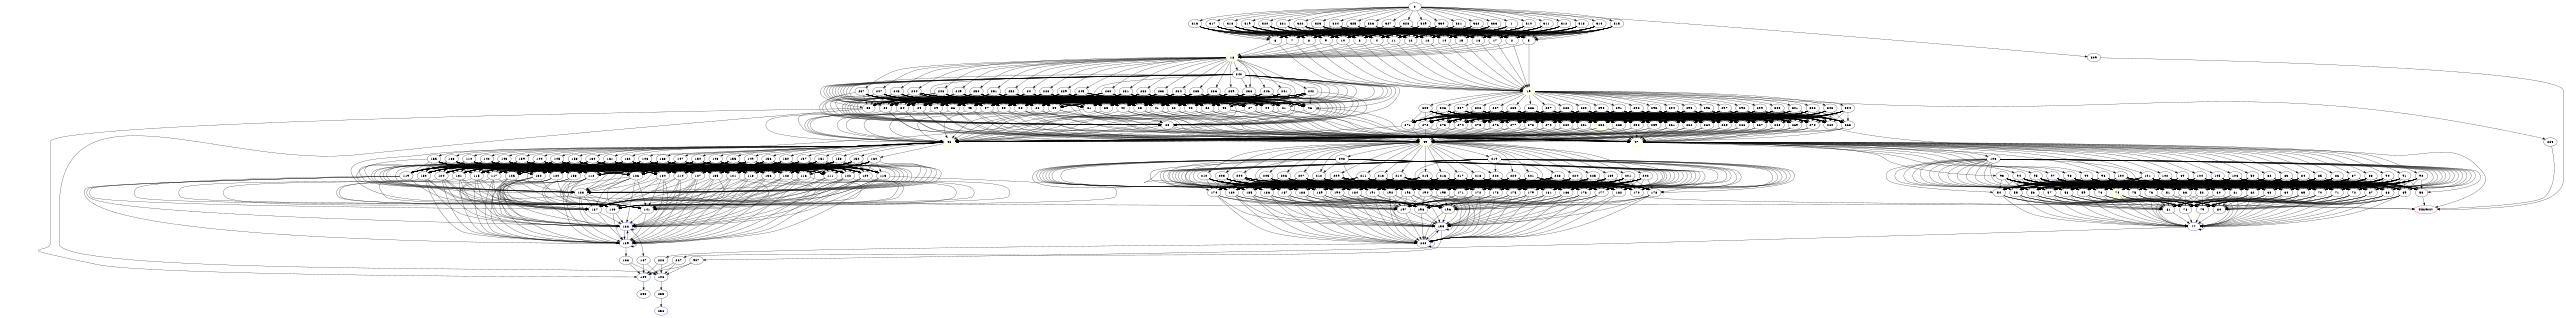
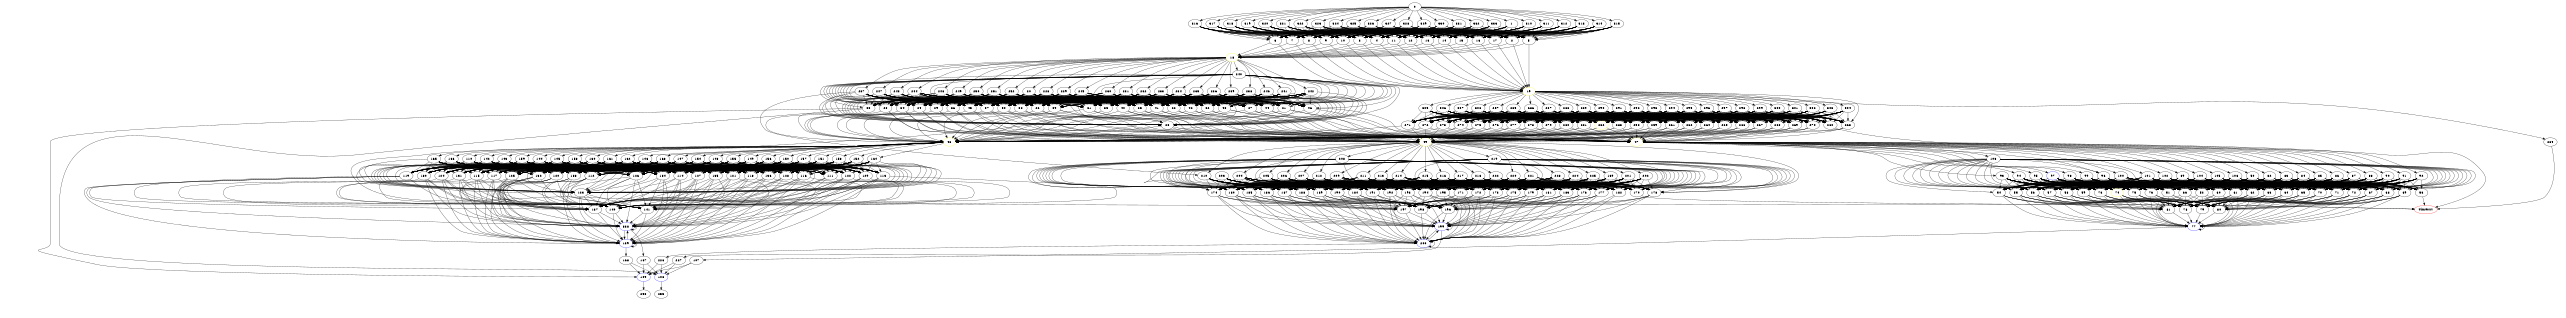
node "309": removed
edge "240" -> "238": now "240" -> "32"
edge "237" -> "31": now "237" -> "210"
edge "686" -> "263": now "19" -> "263"
edge "38" -> "23": now "241" -> "23"
edge "49" -> "203": now "49" -> "178"
edge "103" -> "53": now "103" -> "96"
edge "219" -> "222": now "219" -> "186"
edge "208" -> "212": now "208" -> "174"
node "105": color blue -> black
edge "126" -> "123": now "159" -> "123"
node "138": label "138" -> "838"
node "907": label "907" -> "107"
node "256": removed
